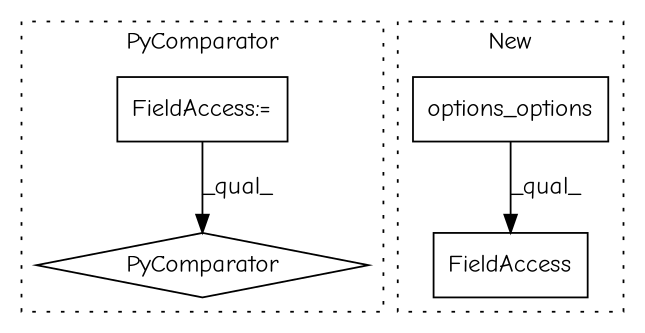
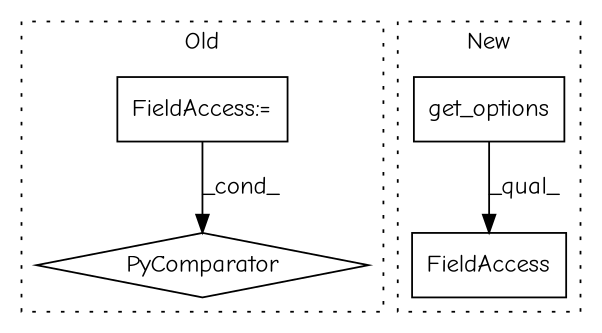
cluster "PyComparator": label "PyComparator" -> "Old"
node "options_options": label "options_options" -> "get_options"
edge "FieldAccess:=" -> "PyComparator": label "_qual_" -> "_cond_"
